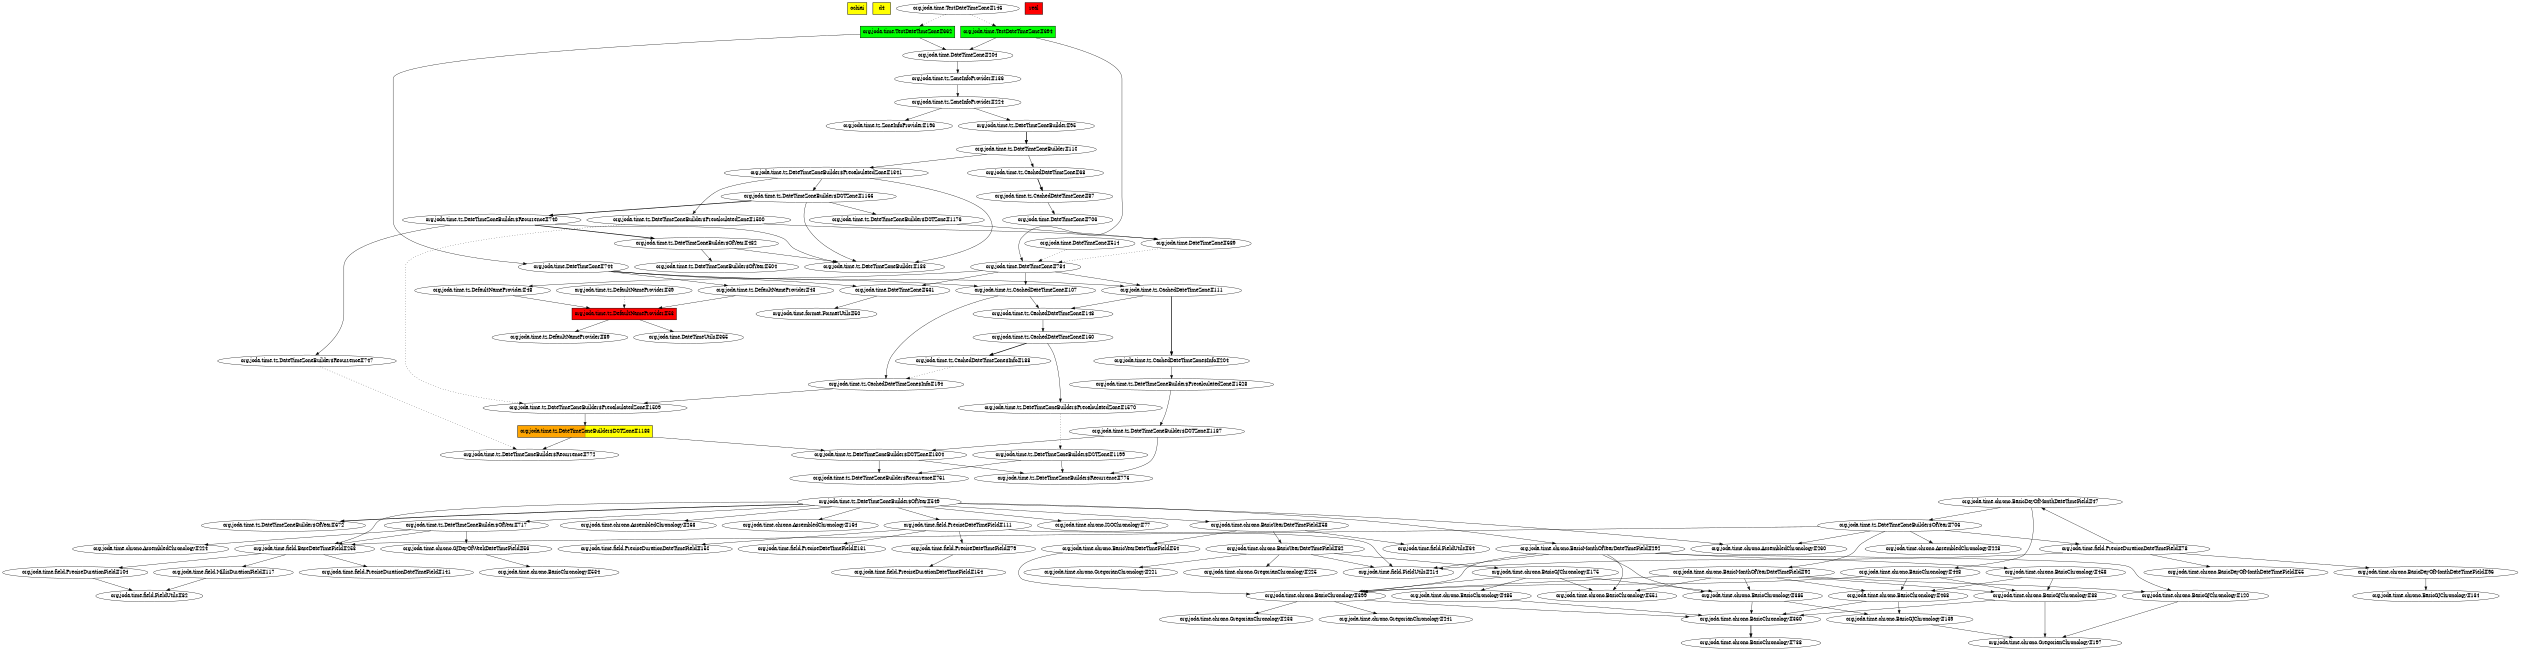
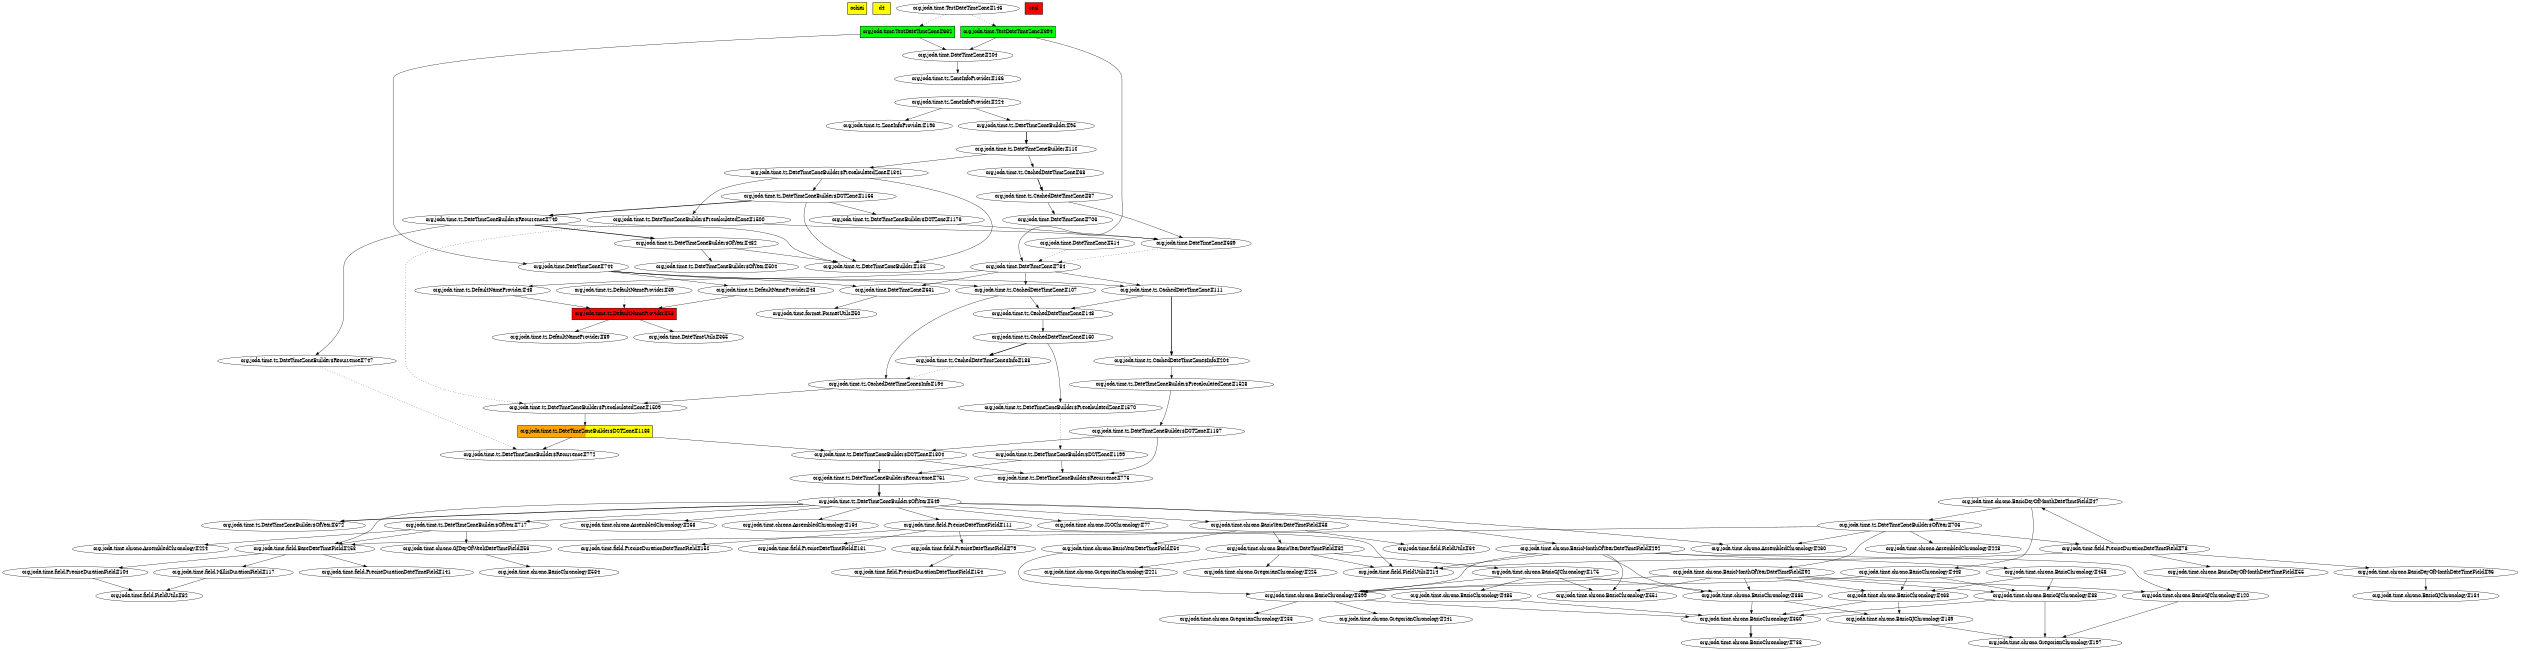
edge "org.joda.time.tz.ZoneInfoProvider#136" -> "org.joda.time.tz.ZoneInfoProvider#224": removed
edge "org.joda.time.tz.CachedDateTimeZone#87" -> "org.joda.time.DateTimeZone#689": added
edge "org.joda.time.tz.DateTimeZoneBuilder$Recurrence#761" -> "org.joda.time.tz.DateTimeZoneBuilder$OfYear#549": added
